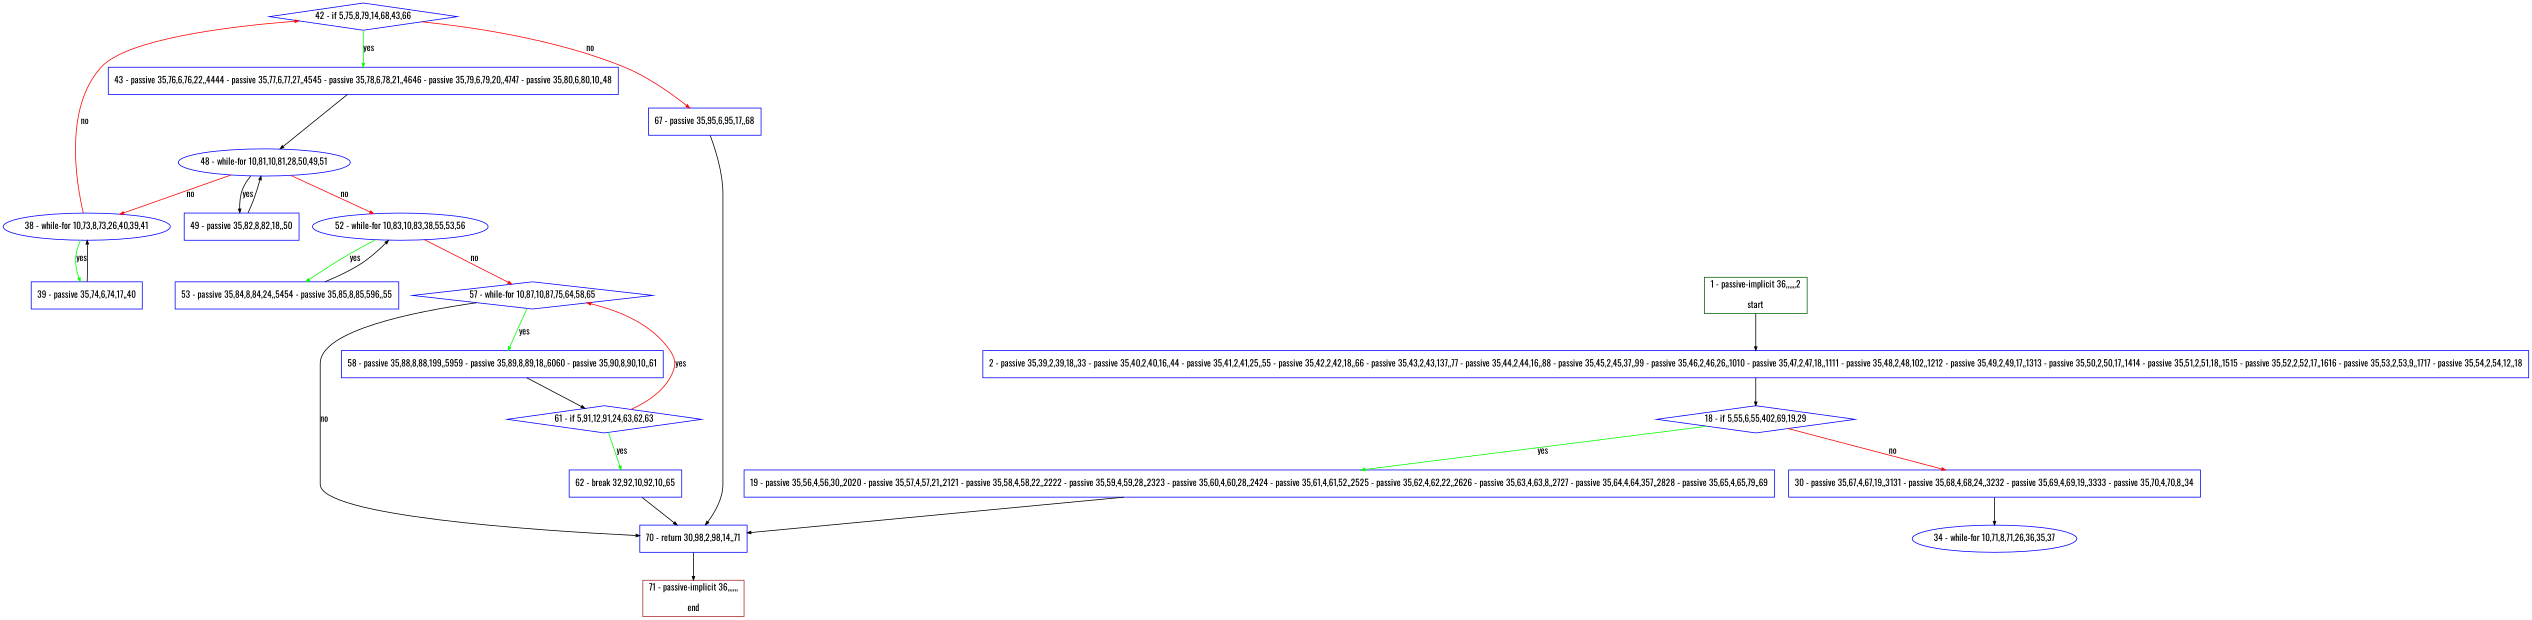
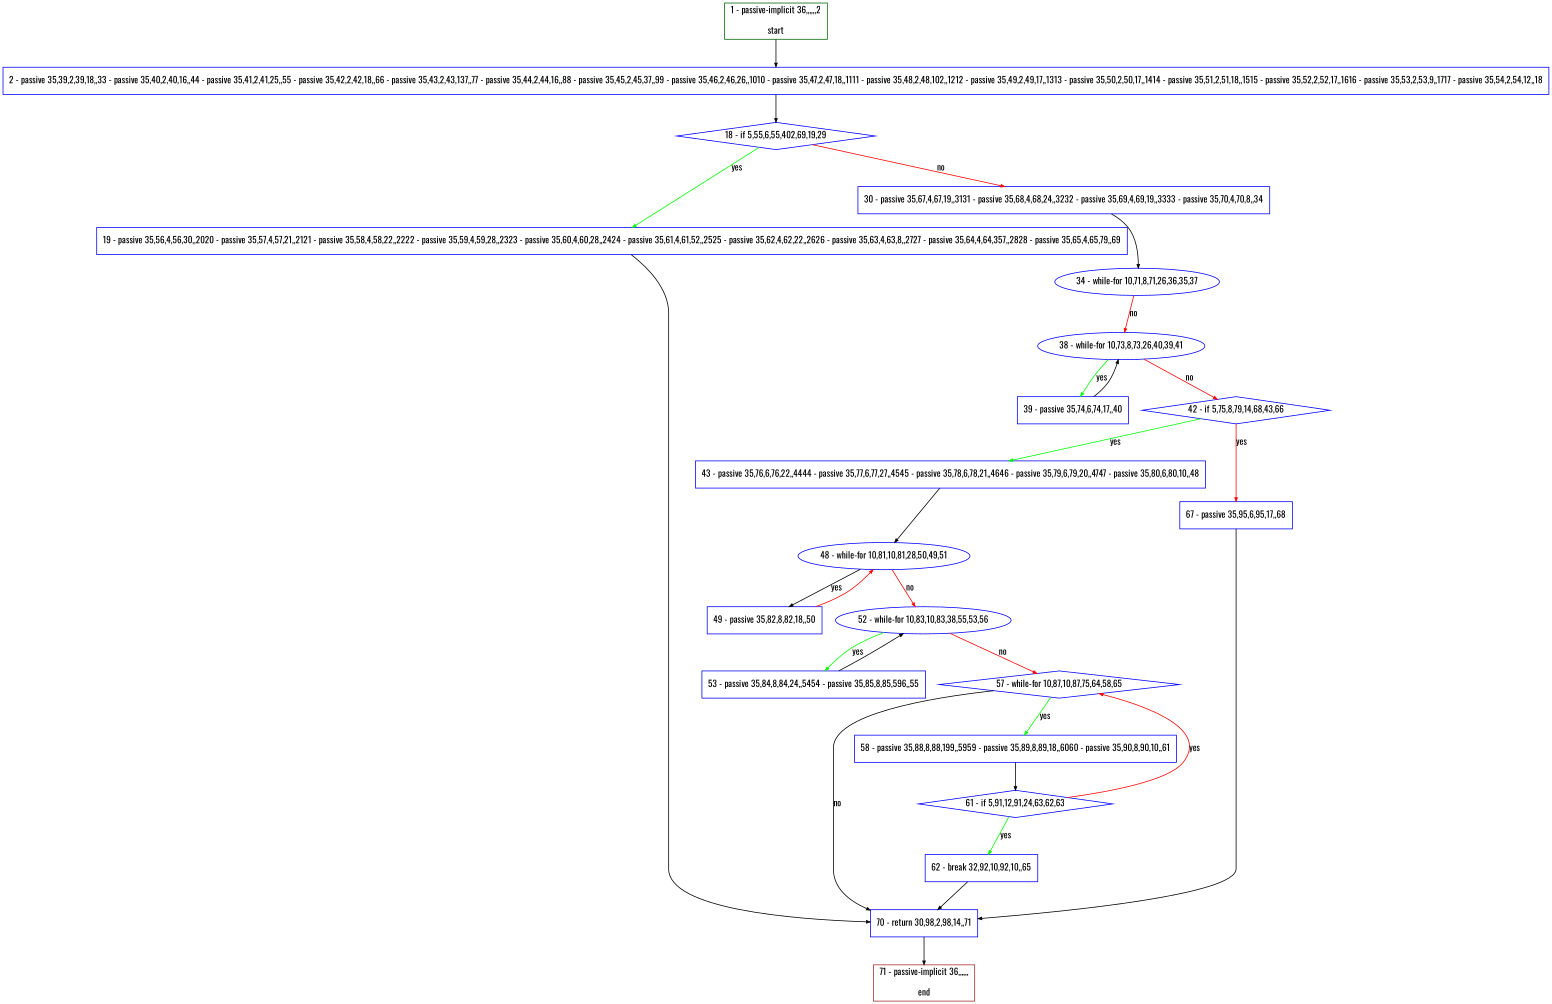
edge "42 - if 5,75,8,79,14,68,43,66" -> "67 - passive 35,95,6,95,17,,68": label "no" -> "yes"
edge "48 - while-for 10,81,10,81,28,50,49,51" -> "38 - while-for 10,73,8,73,26,40,39,41": now "34 - while-for 10,71,8,71,26,36,35,37" -> "38 - while-for 10,73,8,73,26,40,39,41"
edge "49 - passive 35,82,8,82,18,,50" -> "48 - while-for 10,81,10,81,28,50,49,51": color #000000 -> #ff0000
